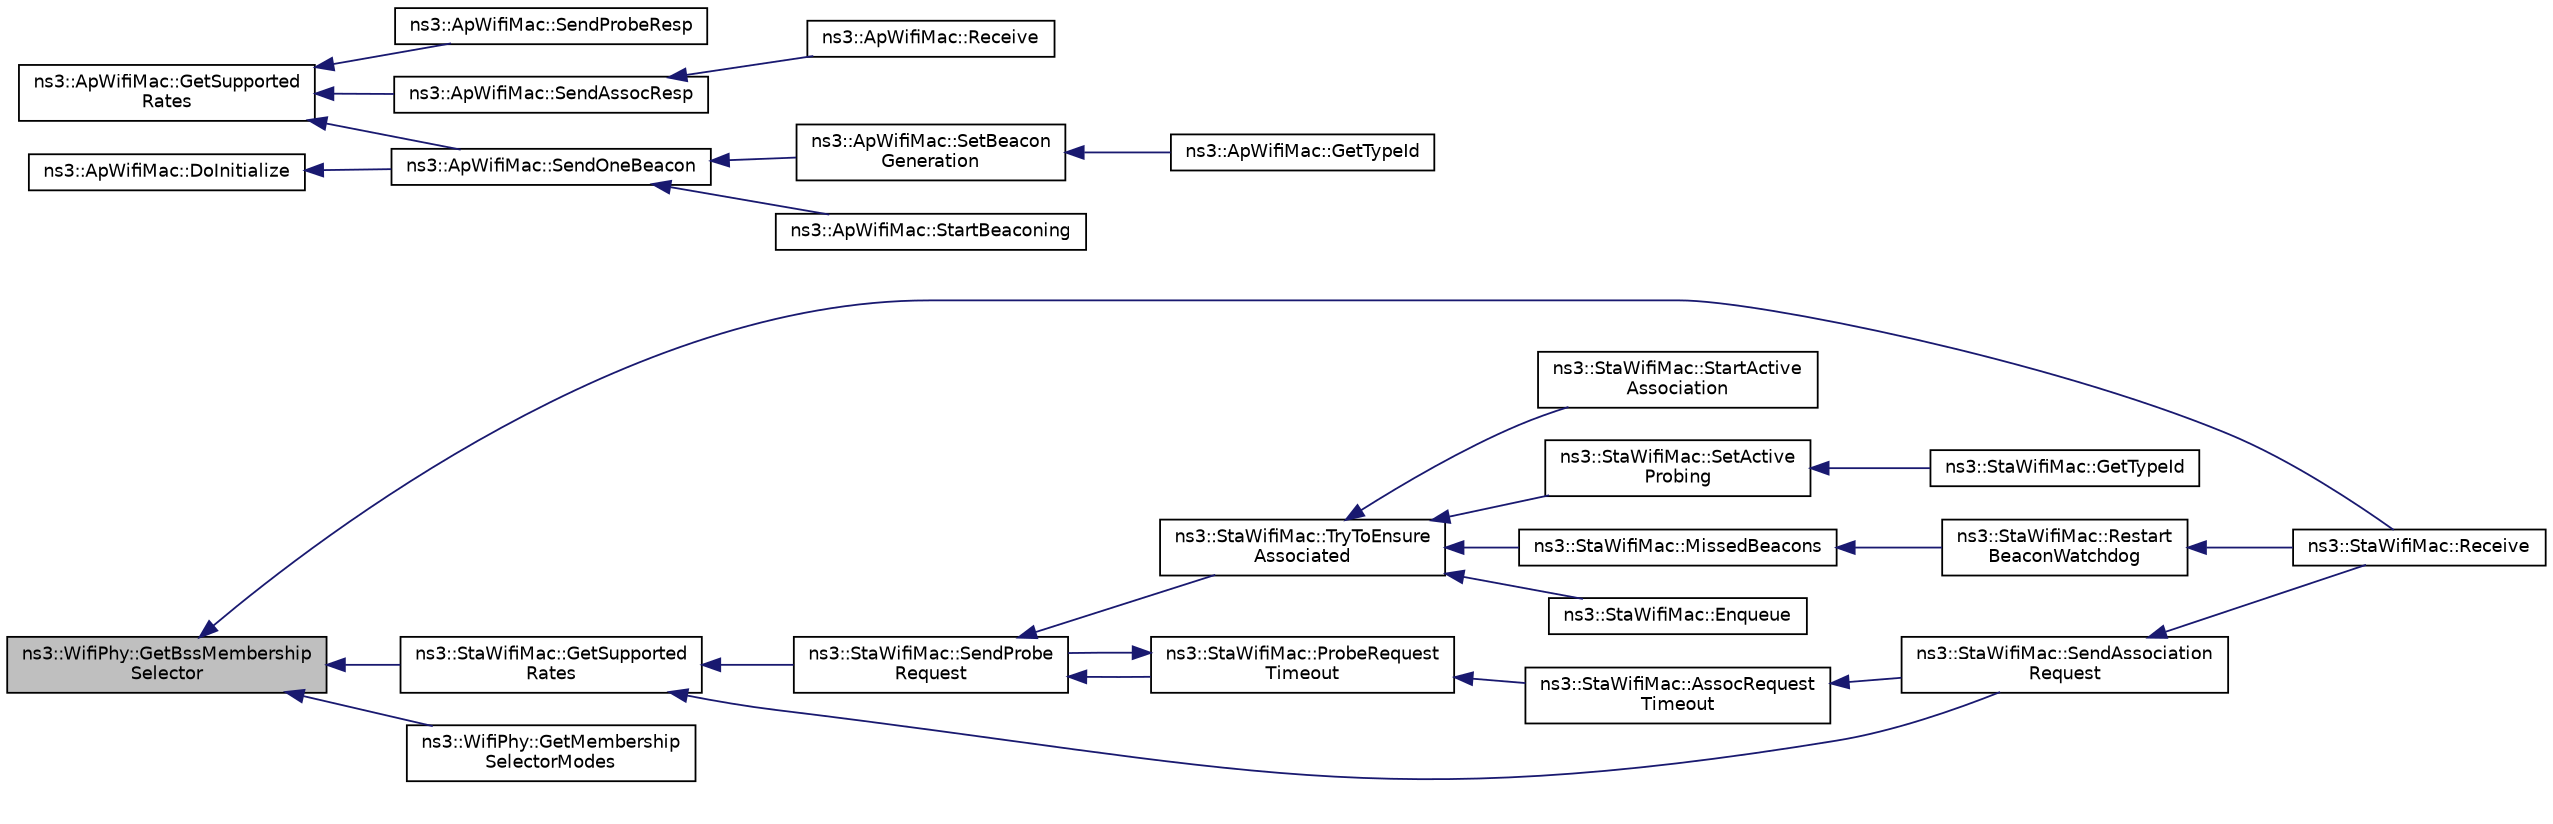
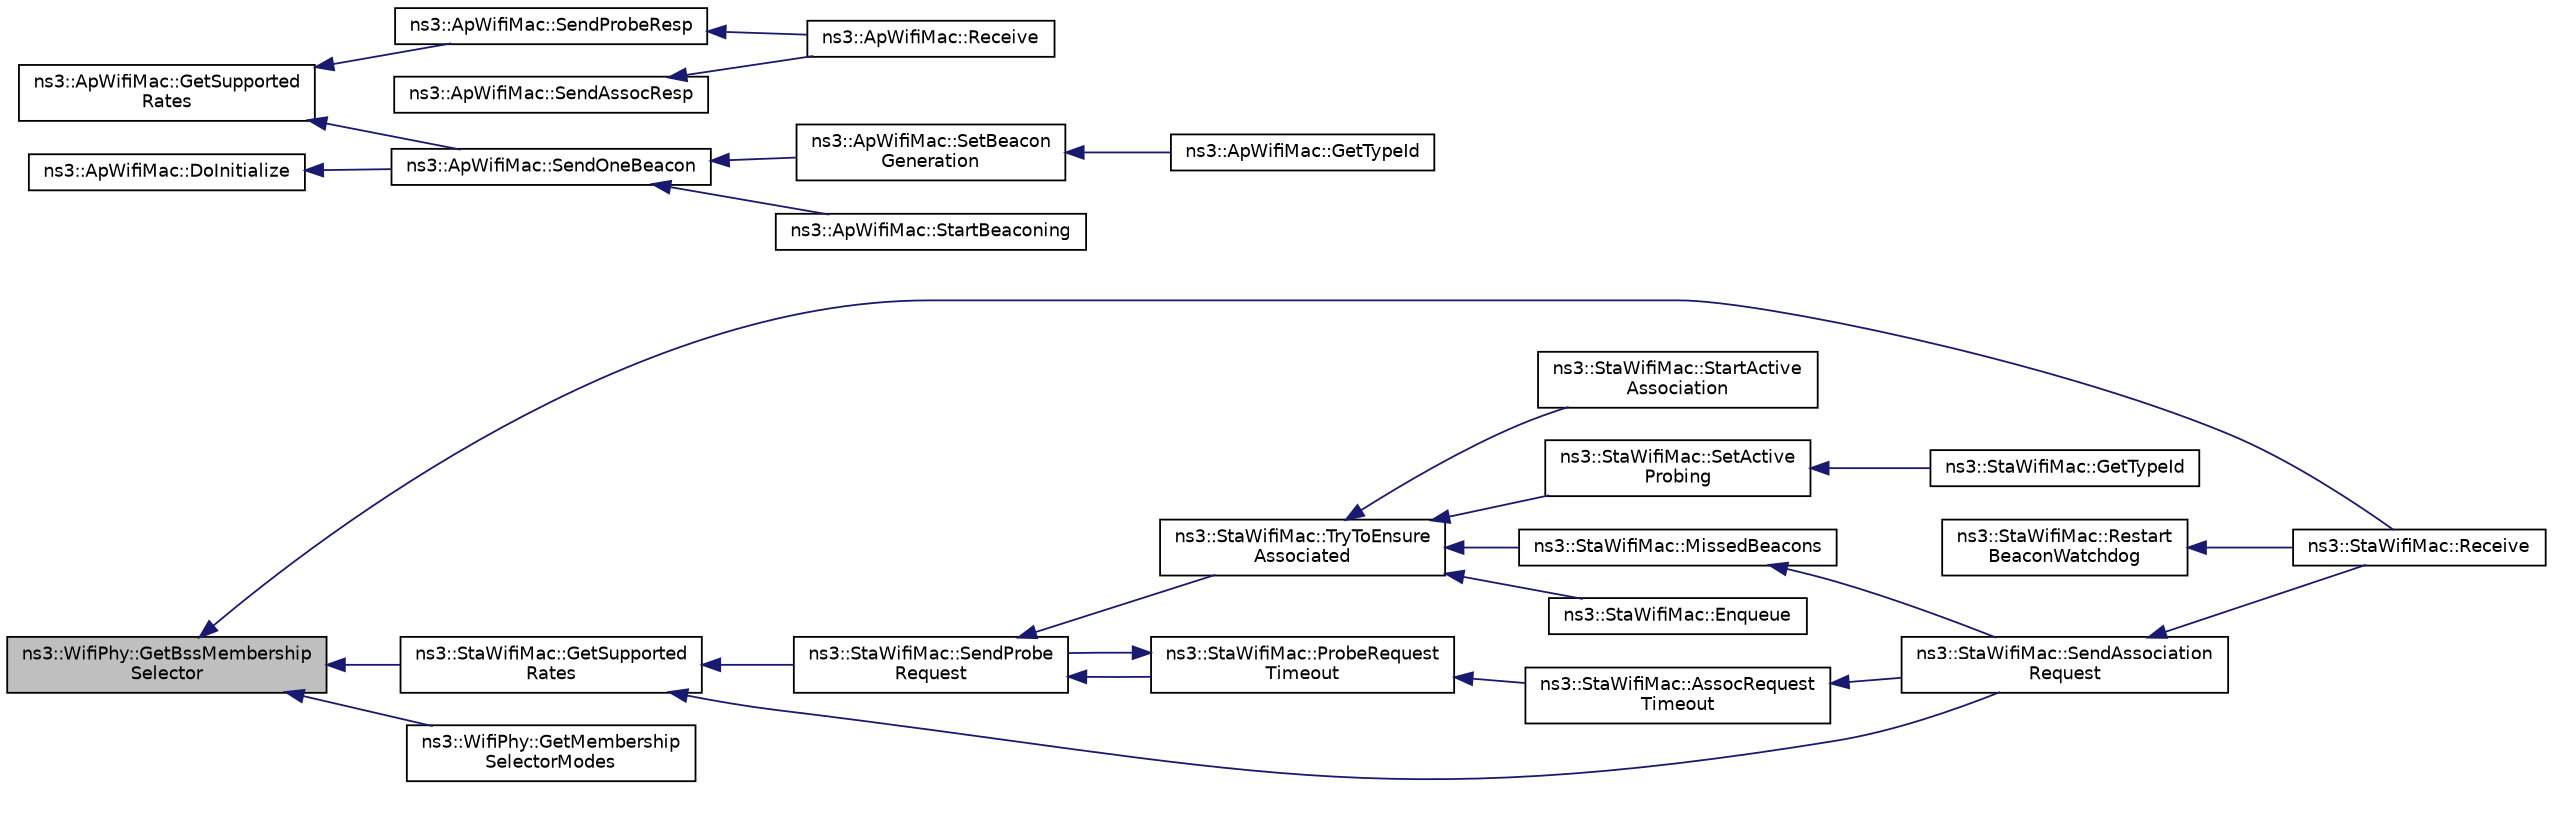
edge "ns3::ApWifiMac::Receive" -> "ns3::ApWifiMac::SendProbeResp": added
edge "ns3::ApWifiMac::SendAssocResp" -> "ns3::ApWifiMac::GetSupported Rates": removed
edge "ns3::StaWifiMac::Restart BeaconWatchdog" -> "ns3::StaWifiMac::MissedBeacons": now "ns3::StaWifiMac::SendAssociation Request" -> "ns3::StaWifiMac::MissedBeacons"
